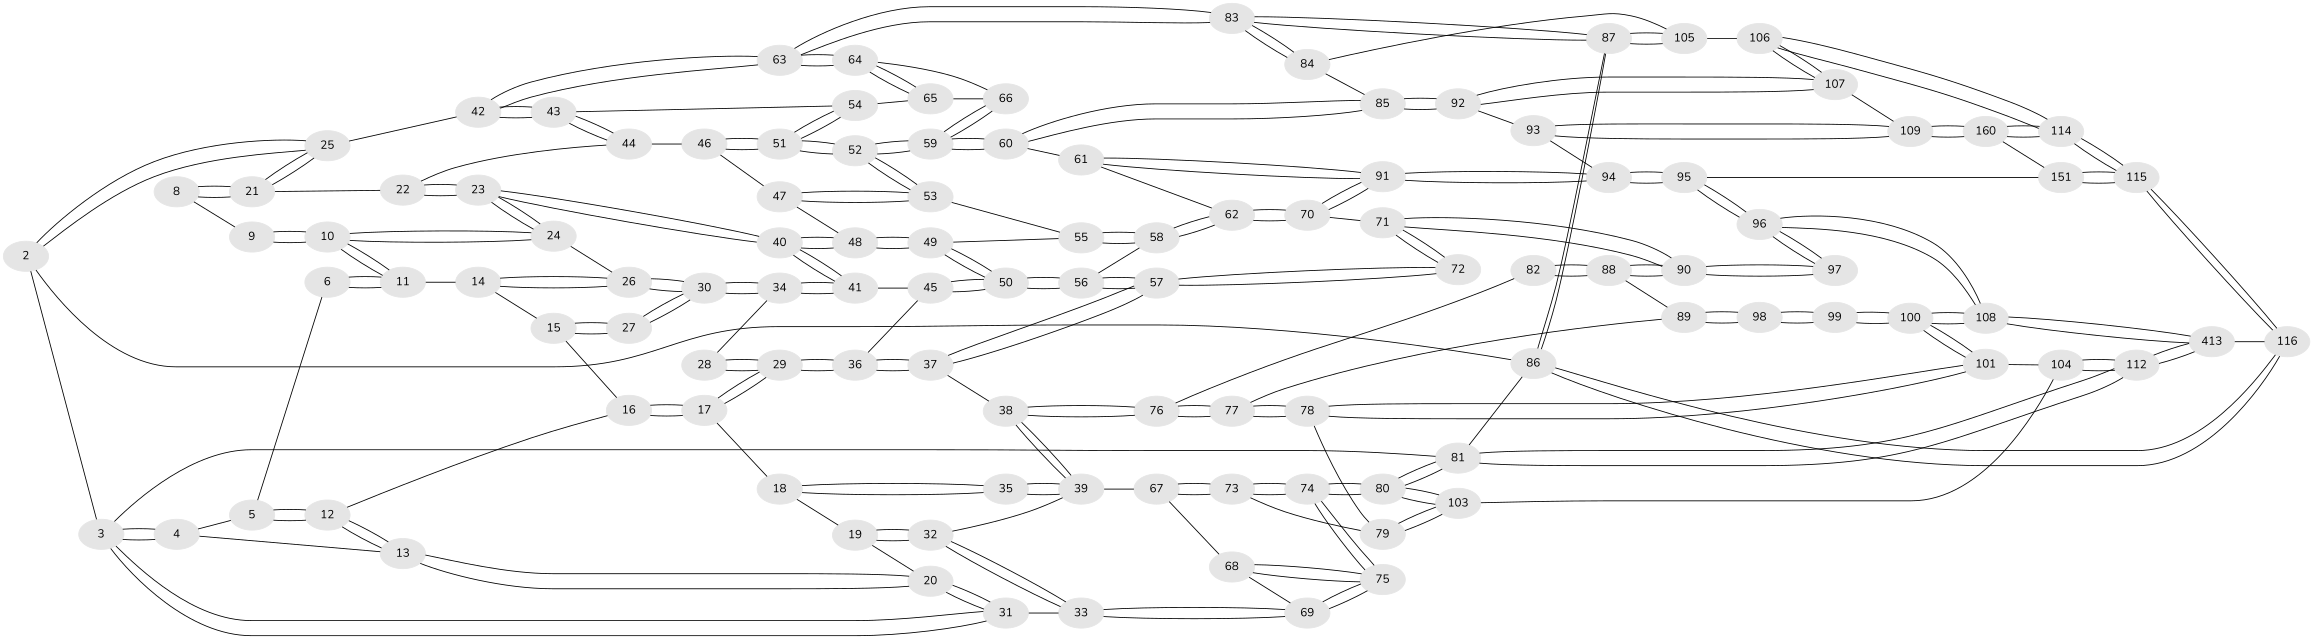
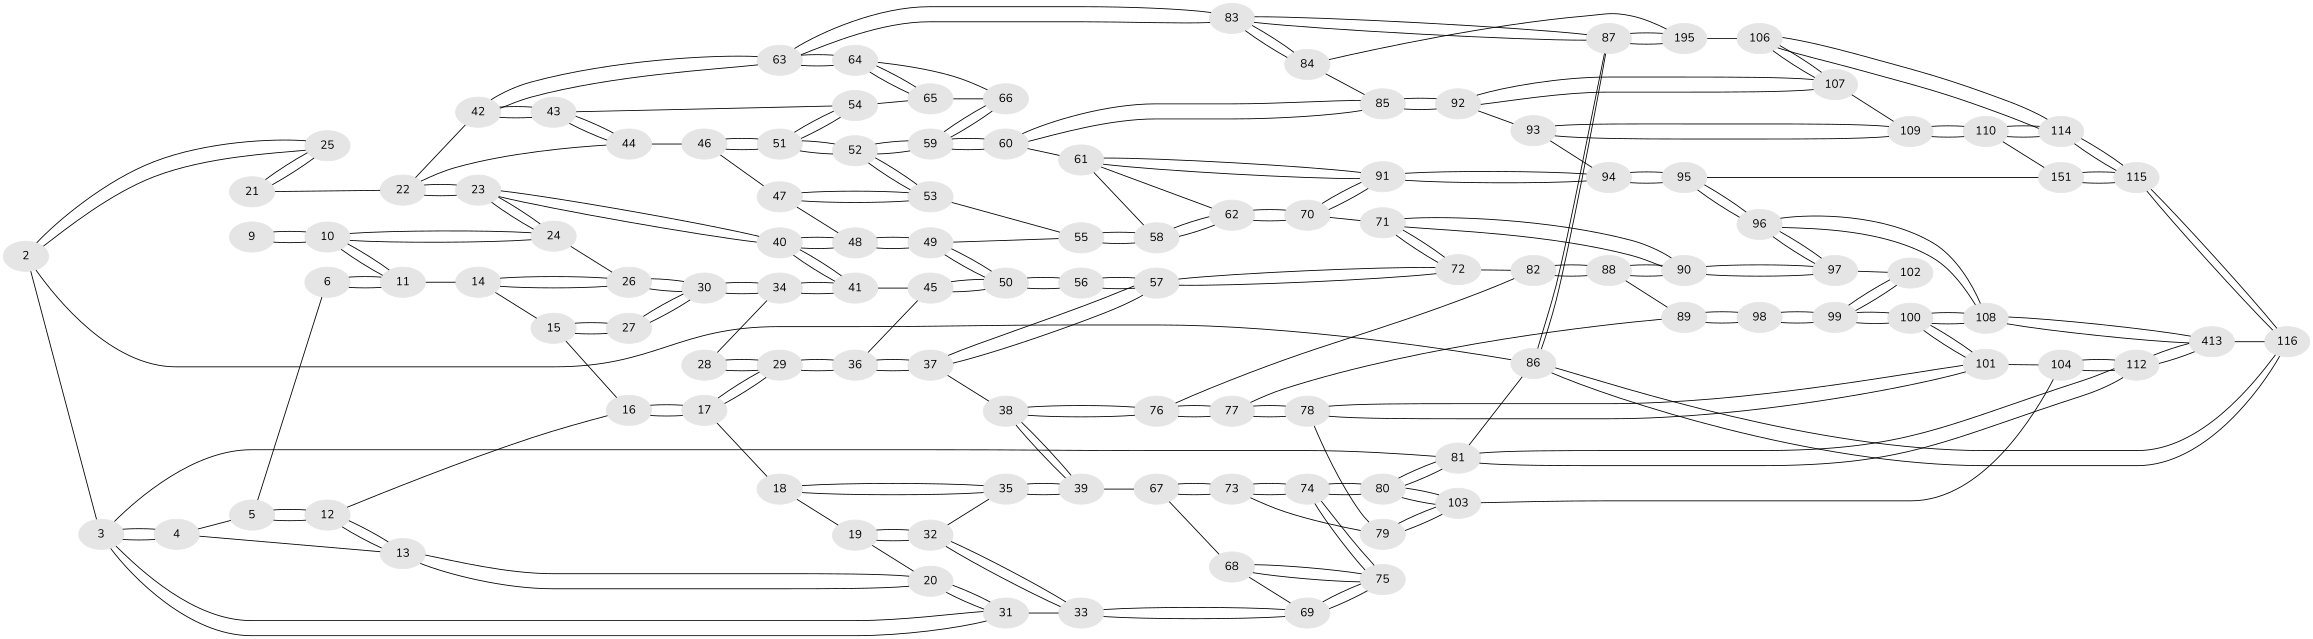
node "105": label "105" -> "195"
edge "42" -- "25": now "42" -- "22"
node "160": label "160" -> "110"
node "8": removed
edge "58" -- "56": now "58" -- "61"
edge "72" -- "82": added
node "102": added
edge "39" -- "32": now "35" -- "32"
